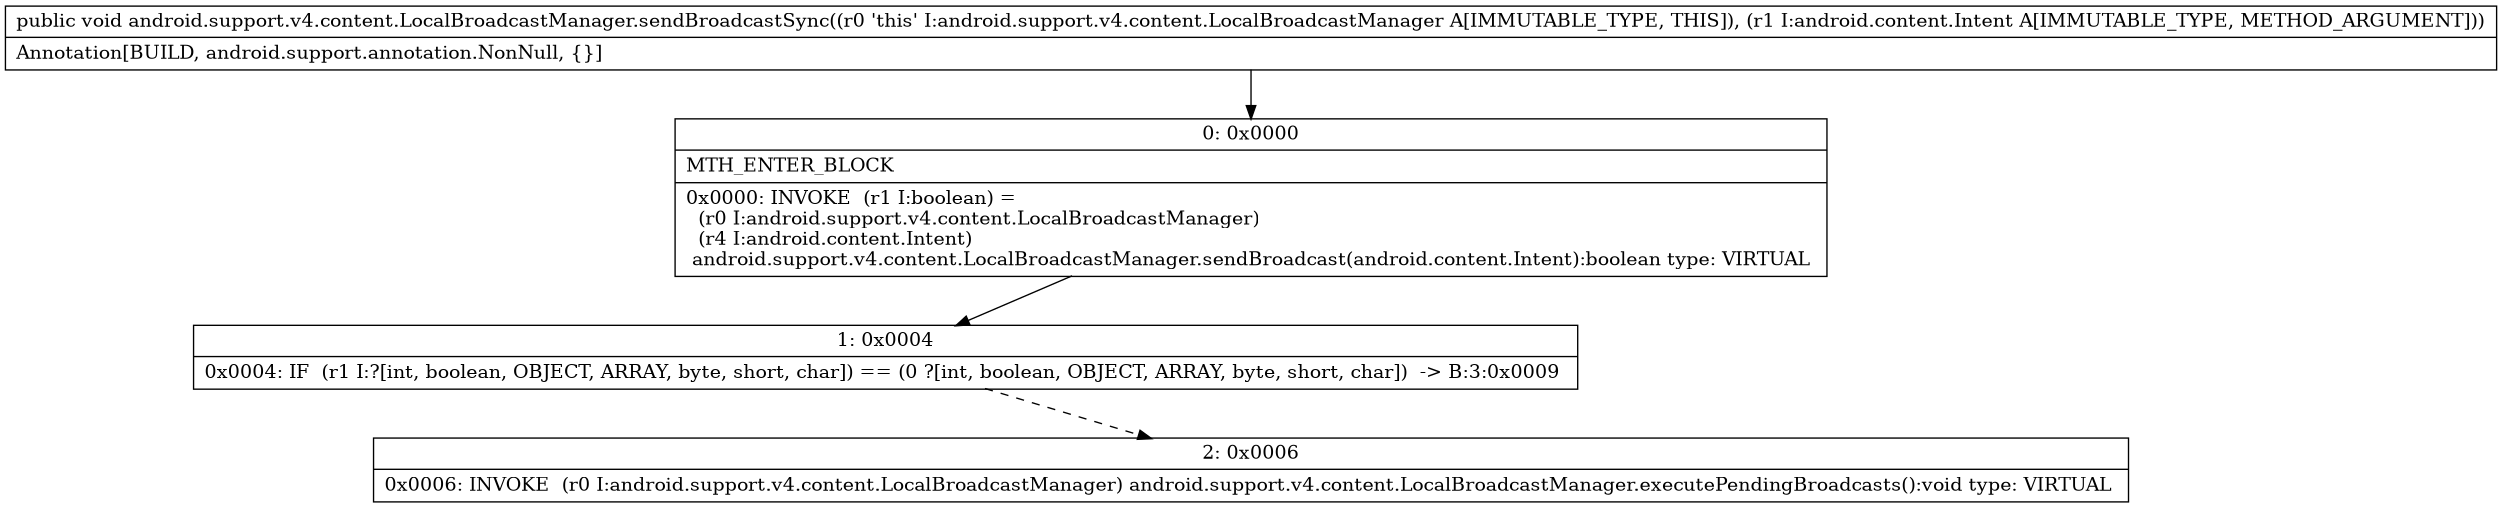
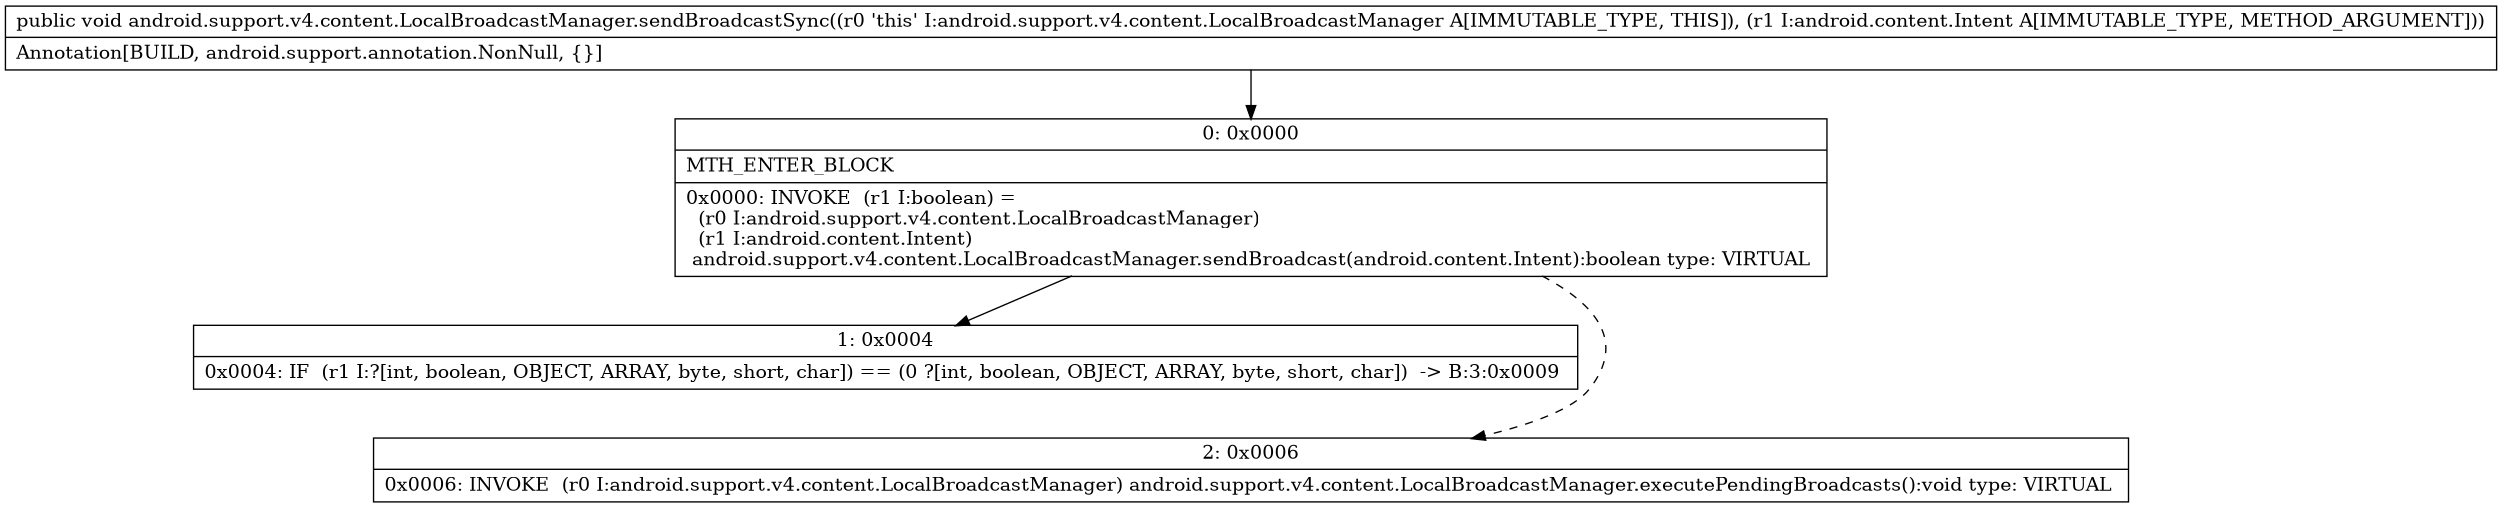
node "0: 0x0000": text "(r4 I:android.content.Intent)" -> "(r1 I:android.content.Intent)"
edge "1: 0x0004" -> "2: 0x0006": now "0: 0x0000" -> "2: 0x0006"
